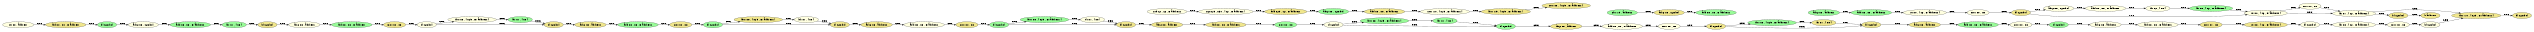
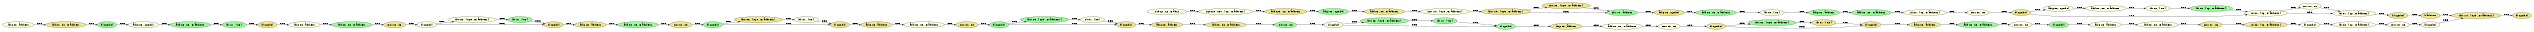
edge "stur x8 , [ x29 , #- address ]" -> "cbz w9 , address": added, label "CFG"
edge "ldr x1 , [ sp , # address ]" -> "ldur w0 , [ x29 , #- address ]": now "b address" -> "ldur w0 , [ x29 , #- address ]"
node "sub sp , sp , # address": label "sub sp , sp , # address" -> "sub sp , sp , # adrp"
edge "ldur w9 , [ x29 , #- address ]" -> "cbz w9 , address": added, label "DFG"
node "ldr x0 , [ x8 ]": added
node "str x0 , address": label "str x0 , address" -> "adrp x0 , address"
